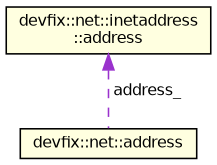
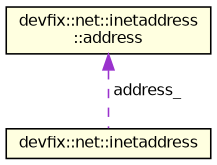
node "devfix::net::address": label "devfix::net::address" -> "devfix::net::inetaddress"
